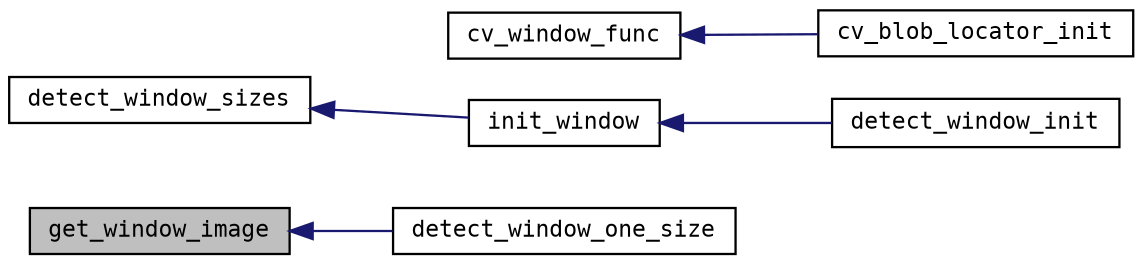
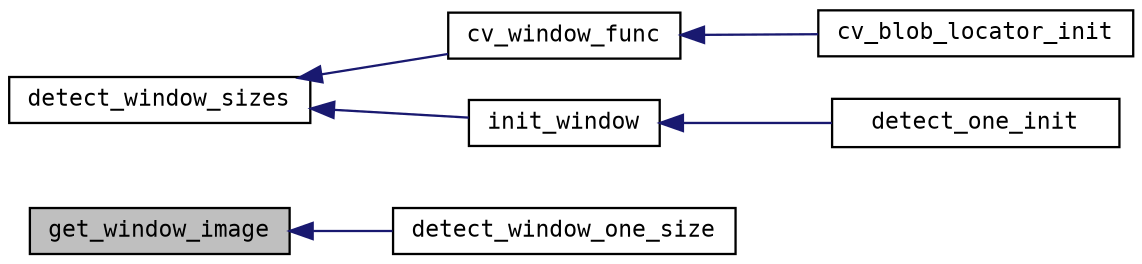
edge "cv_window_func" -> "detect_window_sizes": added
node "detect_window_init": label "detect_window_init" -> "detect_one_init"
